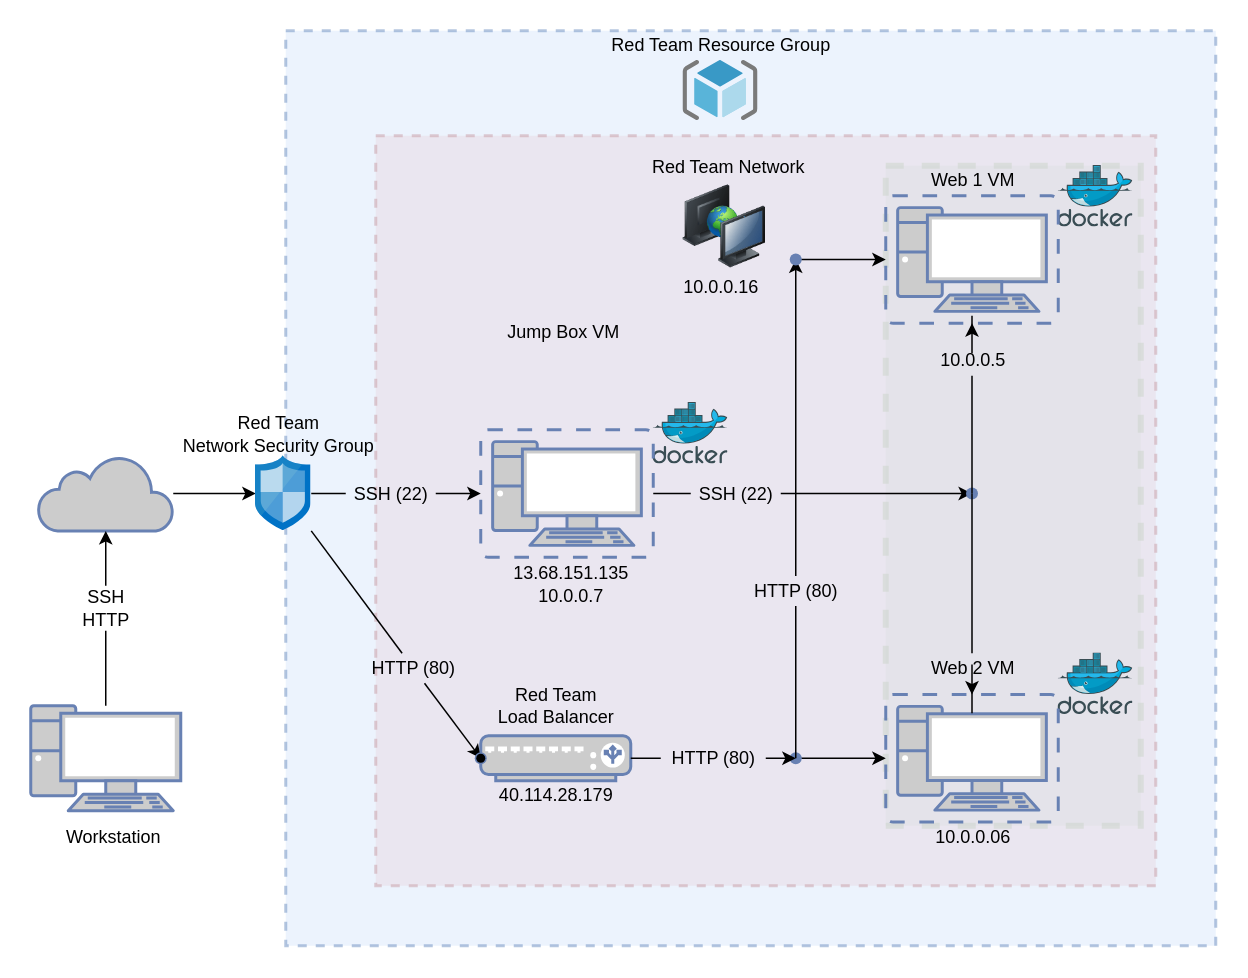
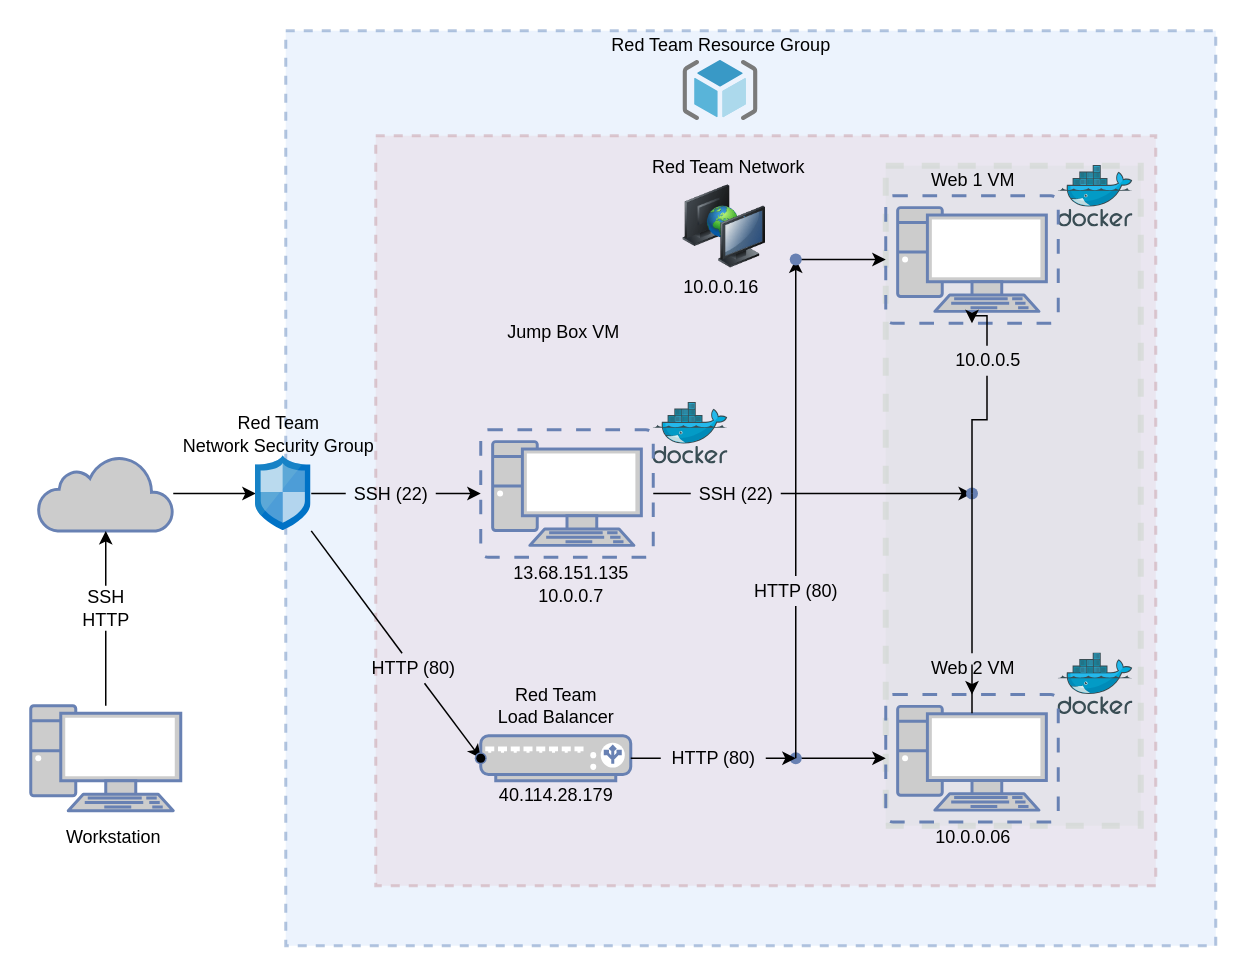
node "10.0.0.5": moved (972, 361) -> (987, 361)
